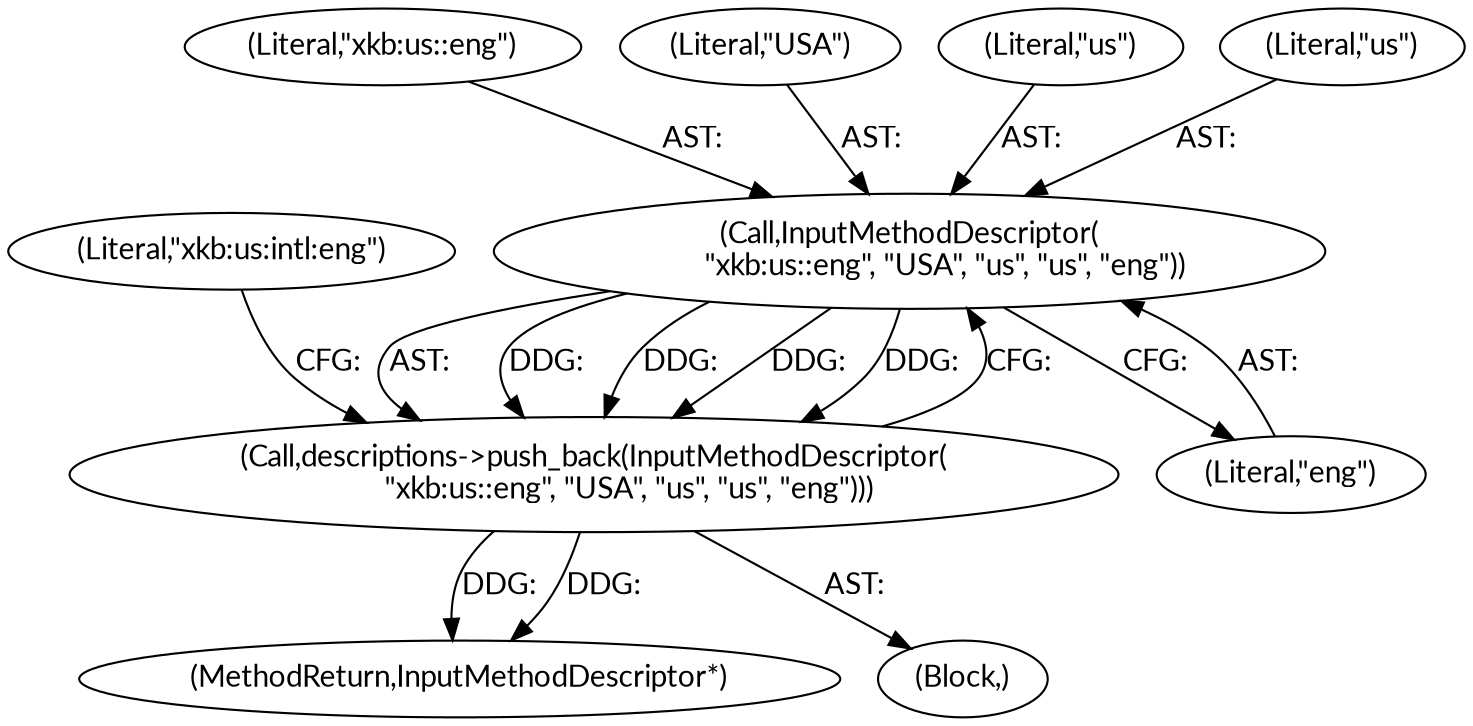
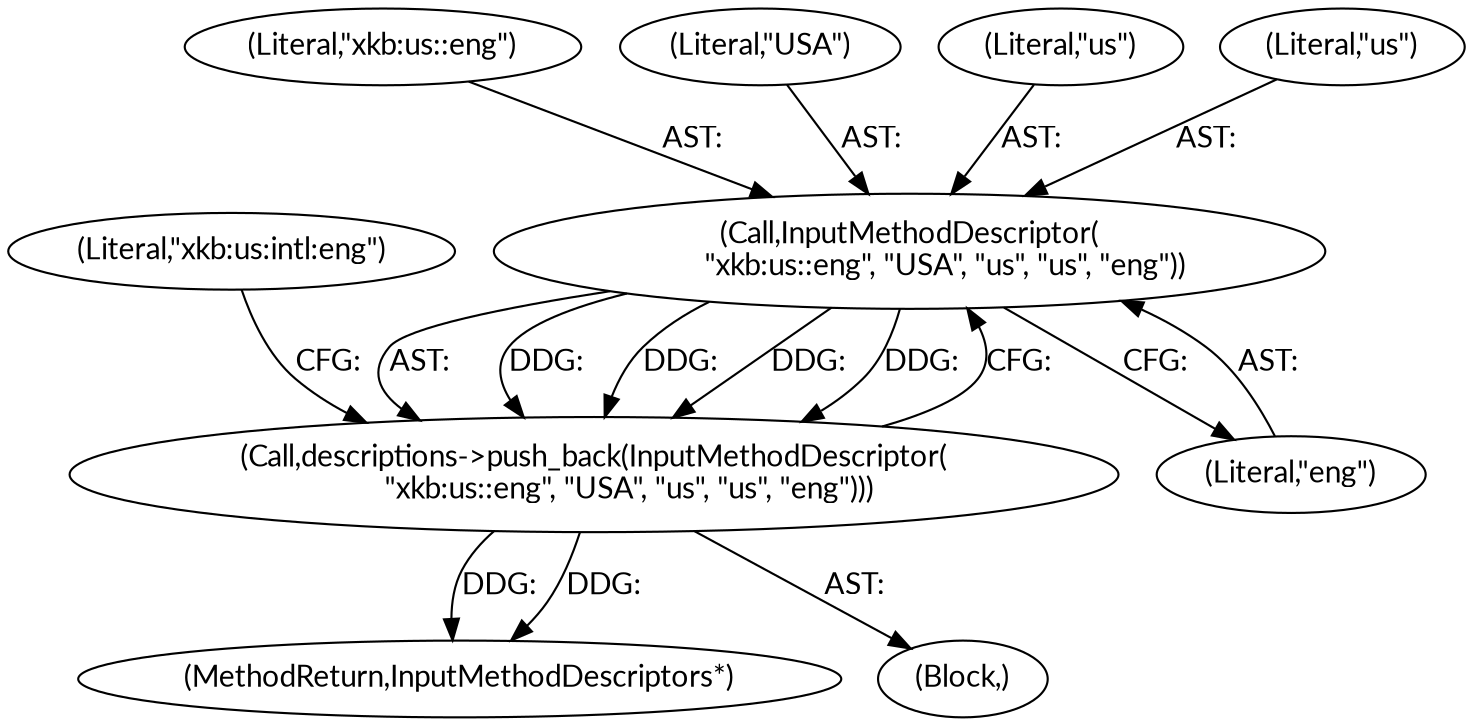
node "(MethodReturn,InputMethodDescriptor*)": label "(MethodReturn,InputMethodDescriptor*)" -> "(MethodReturn,InputMethodDescriptors*)"
